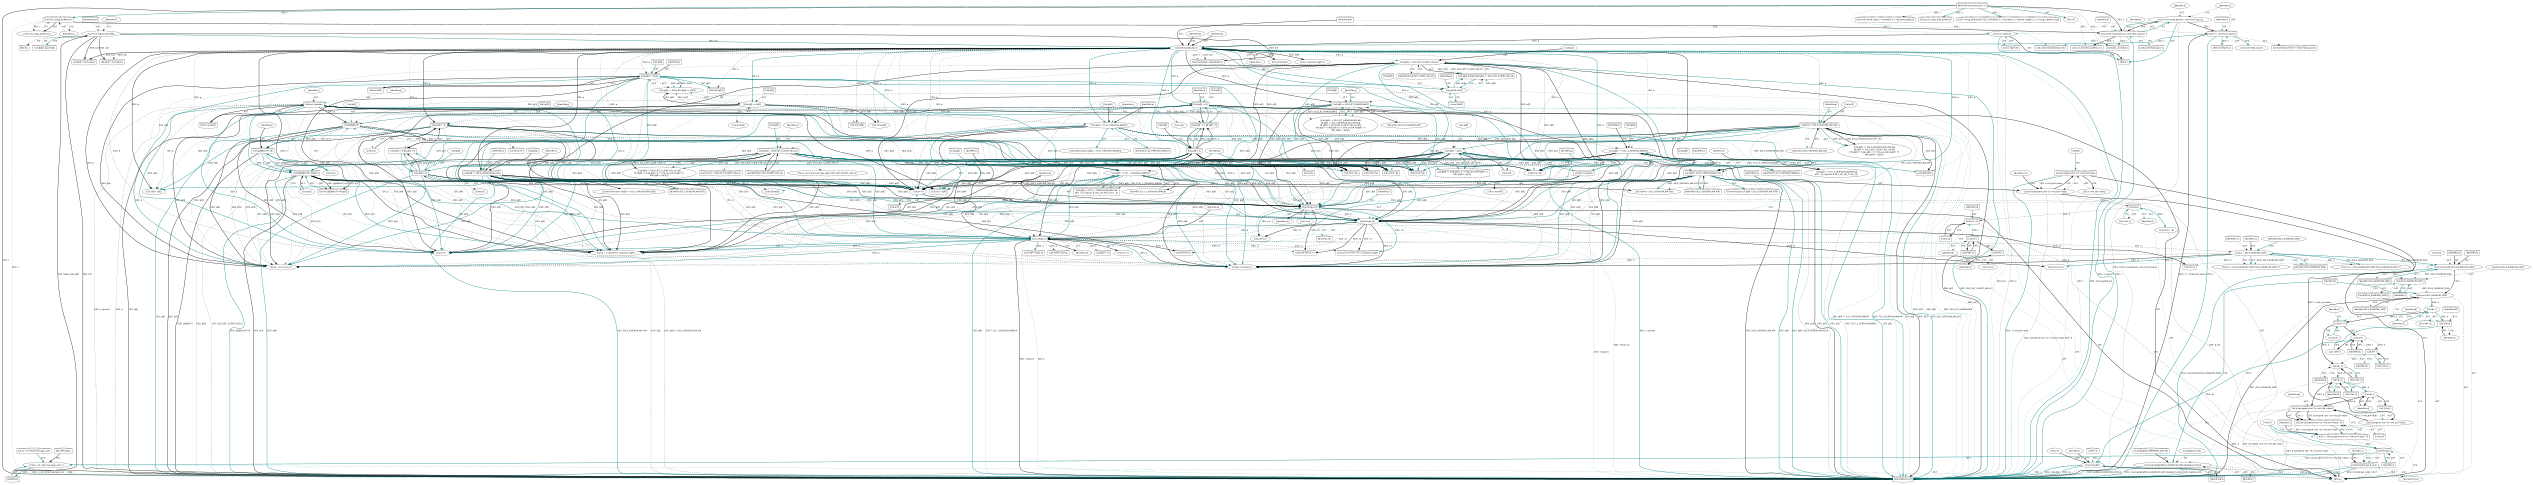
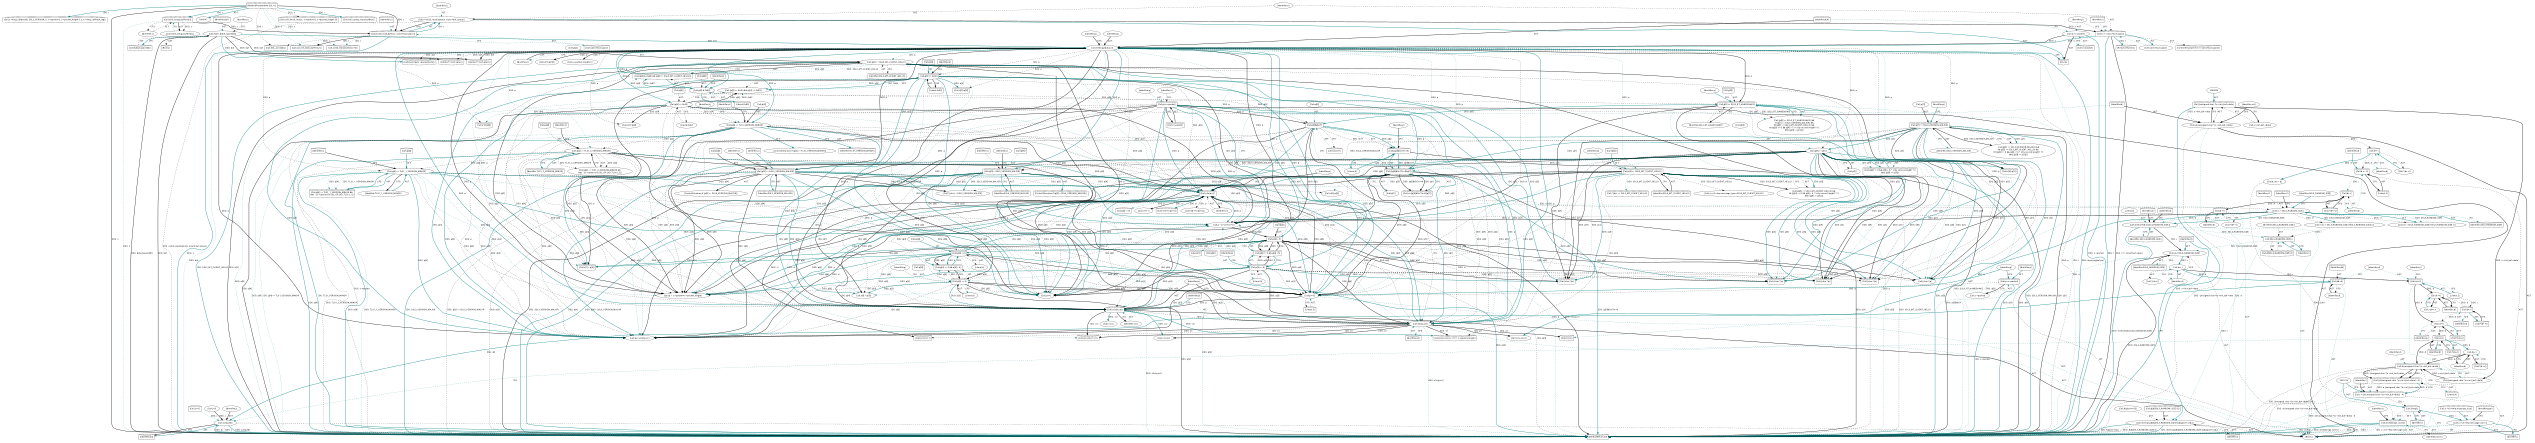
edge "(Call,*buf= &(buf_space[0]))" -> "(Call,memcpy(s->packet,buf,n))": color black -> teal
edge "(Call,memcpy(buf,p,n))" -> "(Call,s->packet_length=n)": label "DDG: 0x80" -> "DDG: n"
edge "(Call,p[4] < 5)" -> "(Call,p = p+csl+sil+cl)": reversed
edge "(Call,p[4] >= TLS1_2_VERSION_MINOR)" -> "(Call,csl+sil)": now "(Call,p[4] >= TLS1_2_VERSION_MINOR)" -> "(Call,n2s(p,csl))"
node "(Call,*(d++)=p[i+2])": shape cylinder -> ellipse
